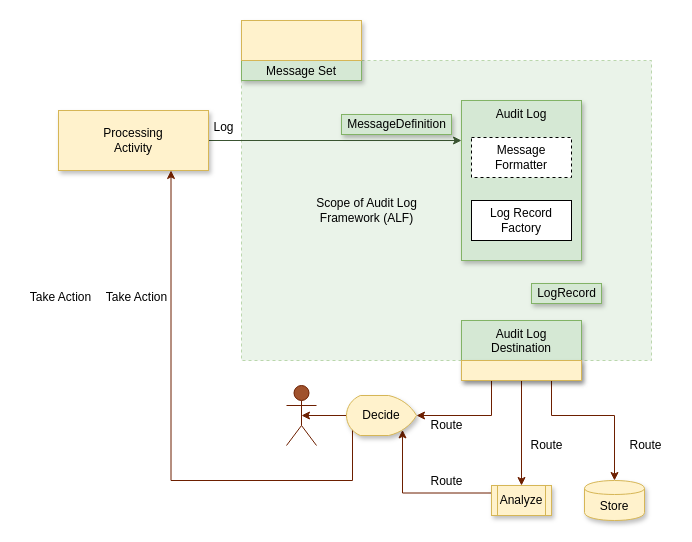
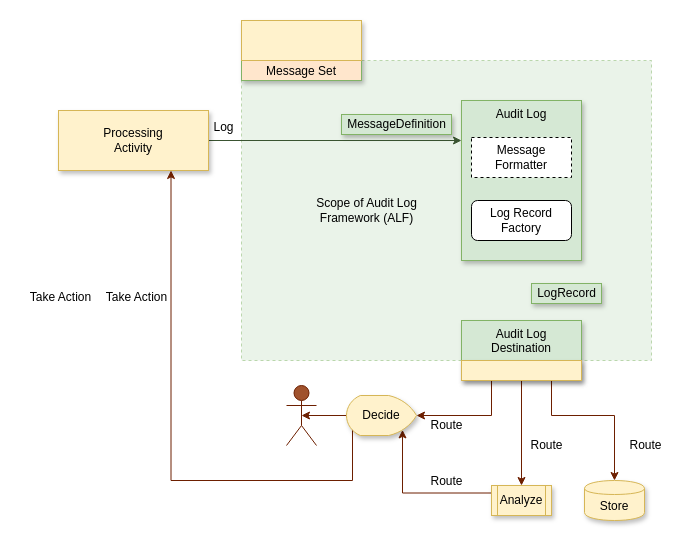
node "Message Set": fillcolor #d5e8d4 -> #ffe6cc
node "Log Record Factory": shape rectangle -> rounded rectangle
